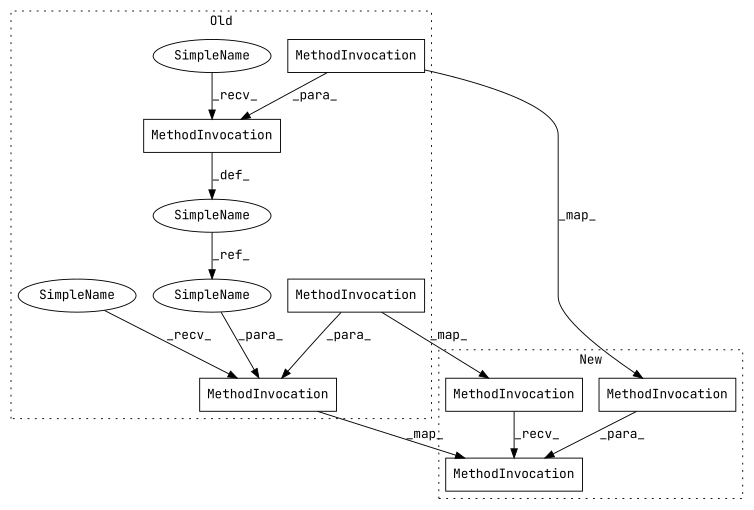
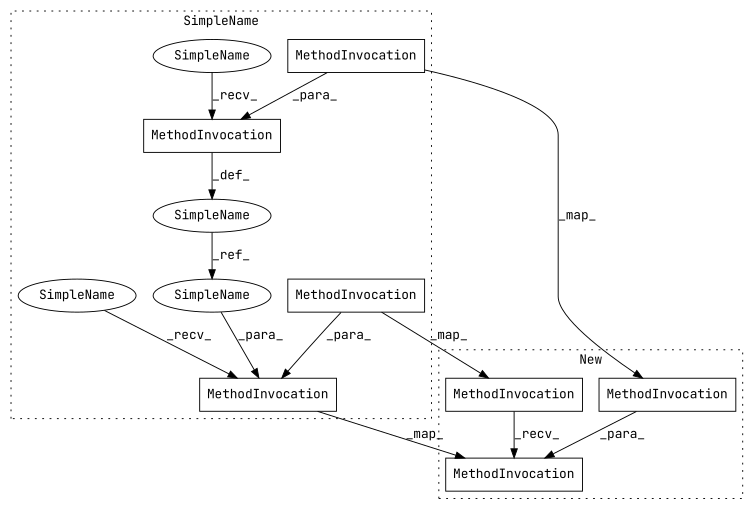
cluster "Old": label "Old" -> "SimpleName"
